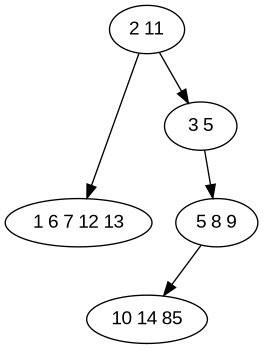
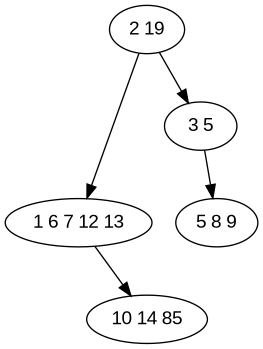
node "2 11": label "2 11" -> "2 19"
edge "5 8 9" -> "10 14 85": now "1 6 7 12 13" -> "10 14 85"
